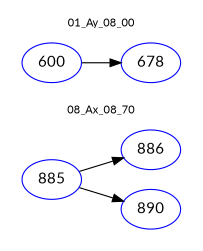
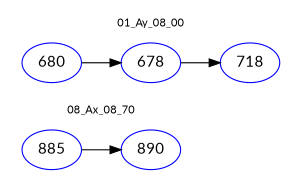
node "600": label "600" -> "680"
node "718": added
node "886": removed
